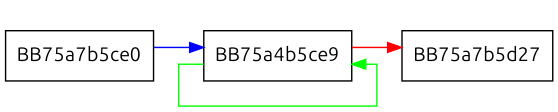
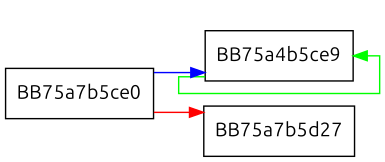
edge "BB75a4b5ce9" -> "BB75a7b5d27": now "BB75a7b5ce0" -> "BB75a7b5d27"
